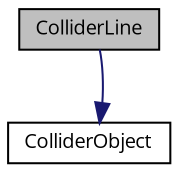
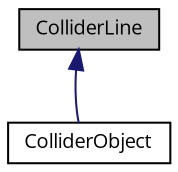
edge "ColliderLine" -> "ColliderObject": reversed
